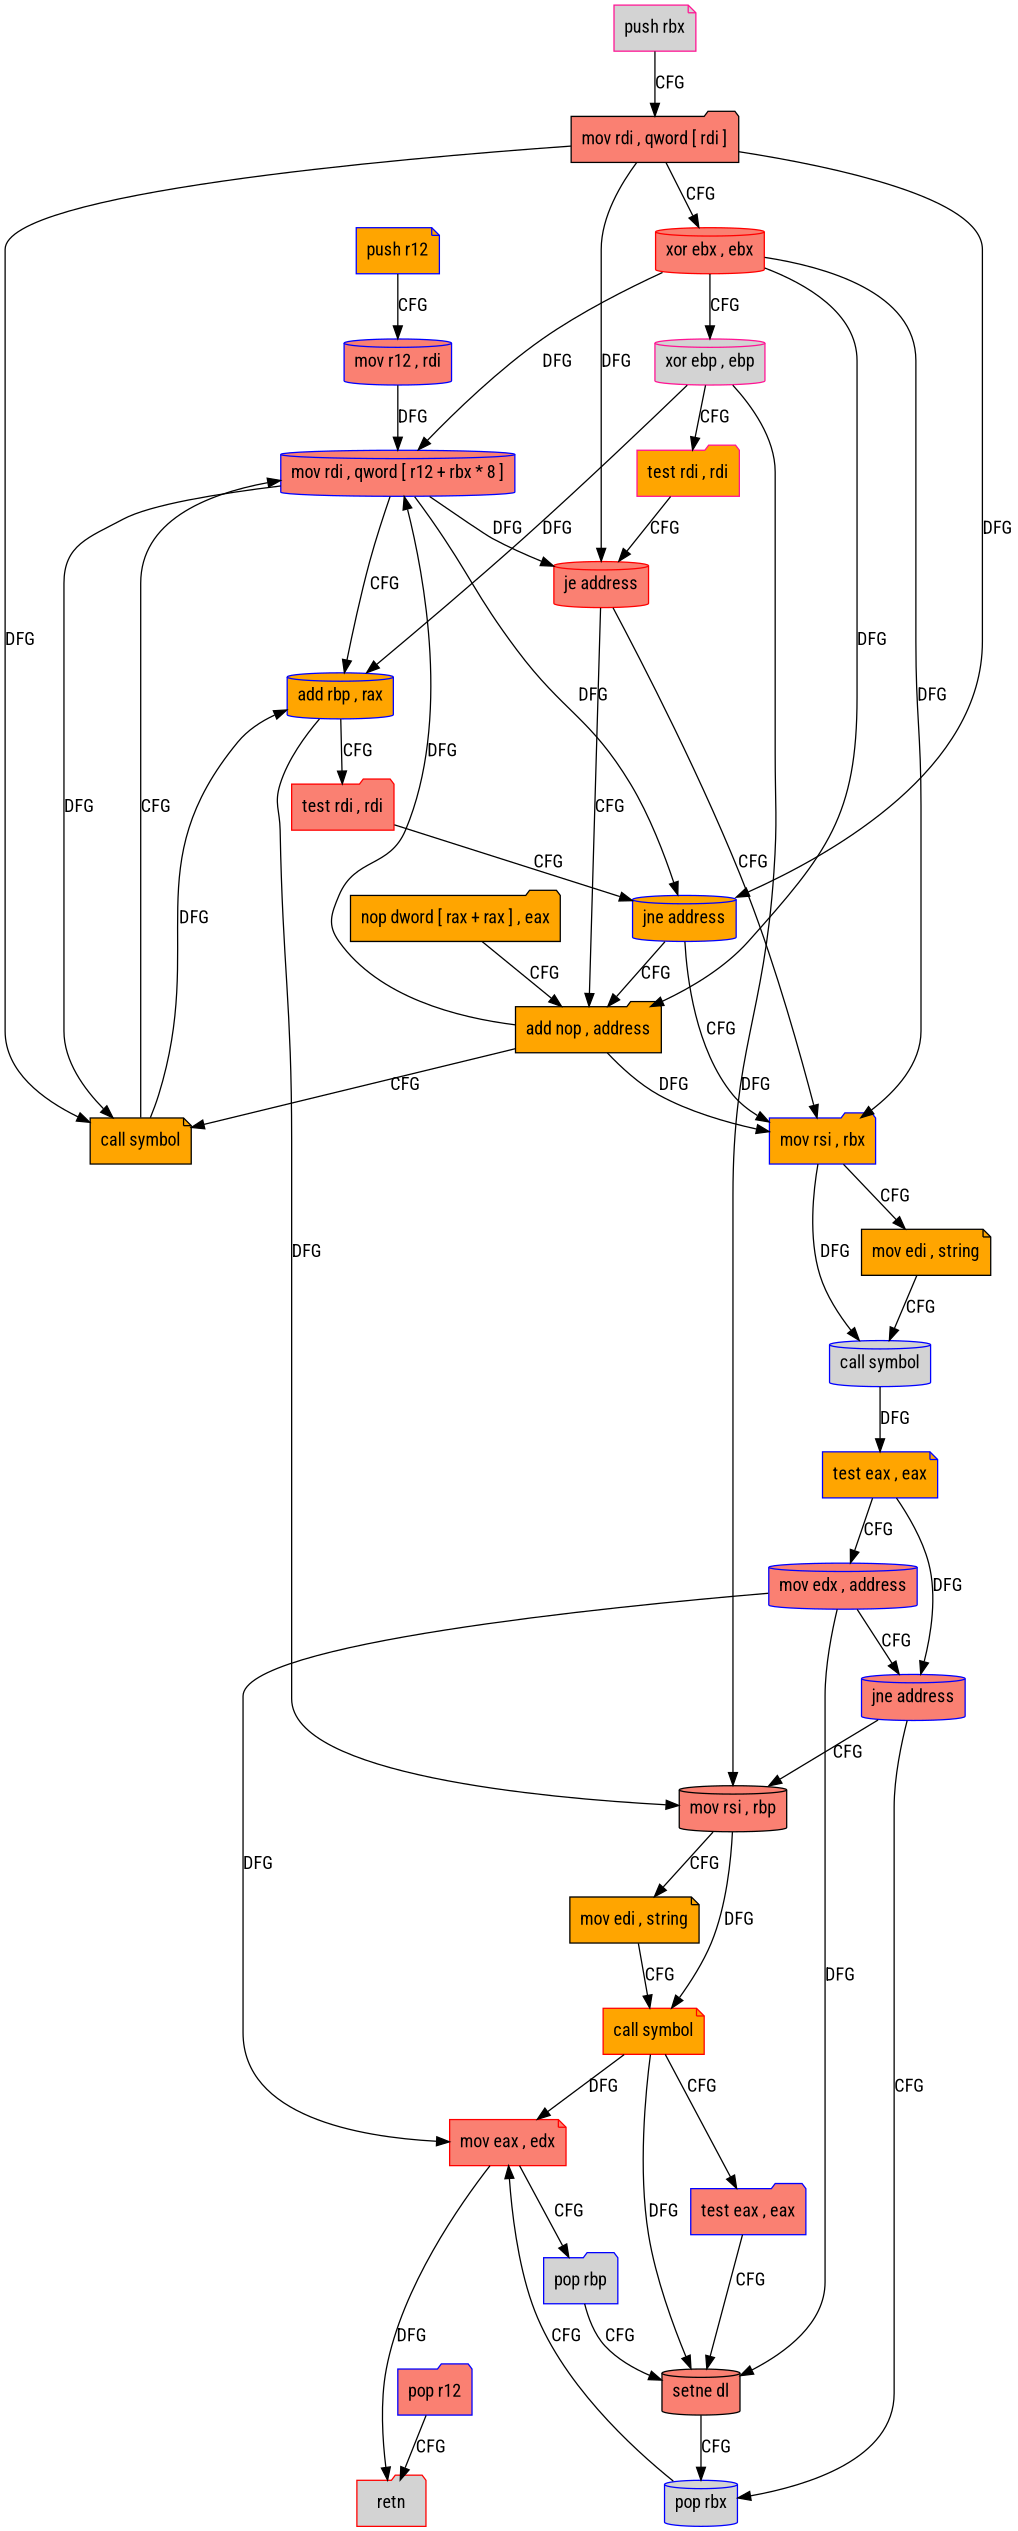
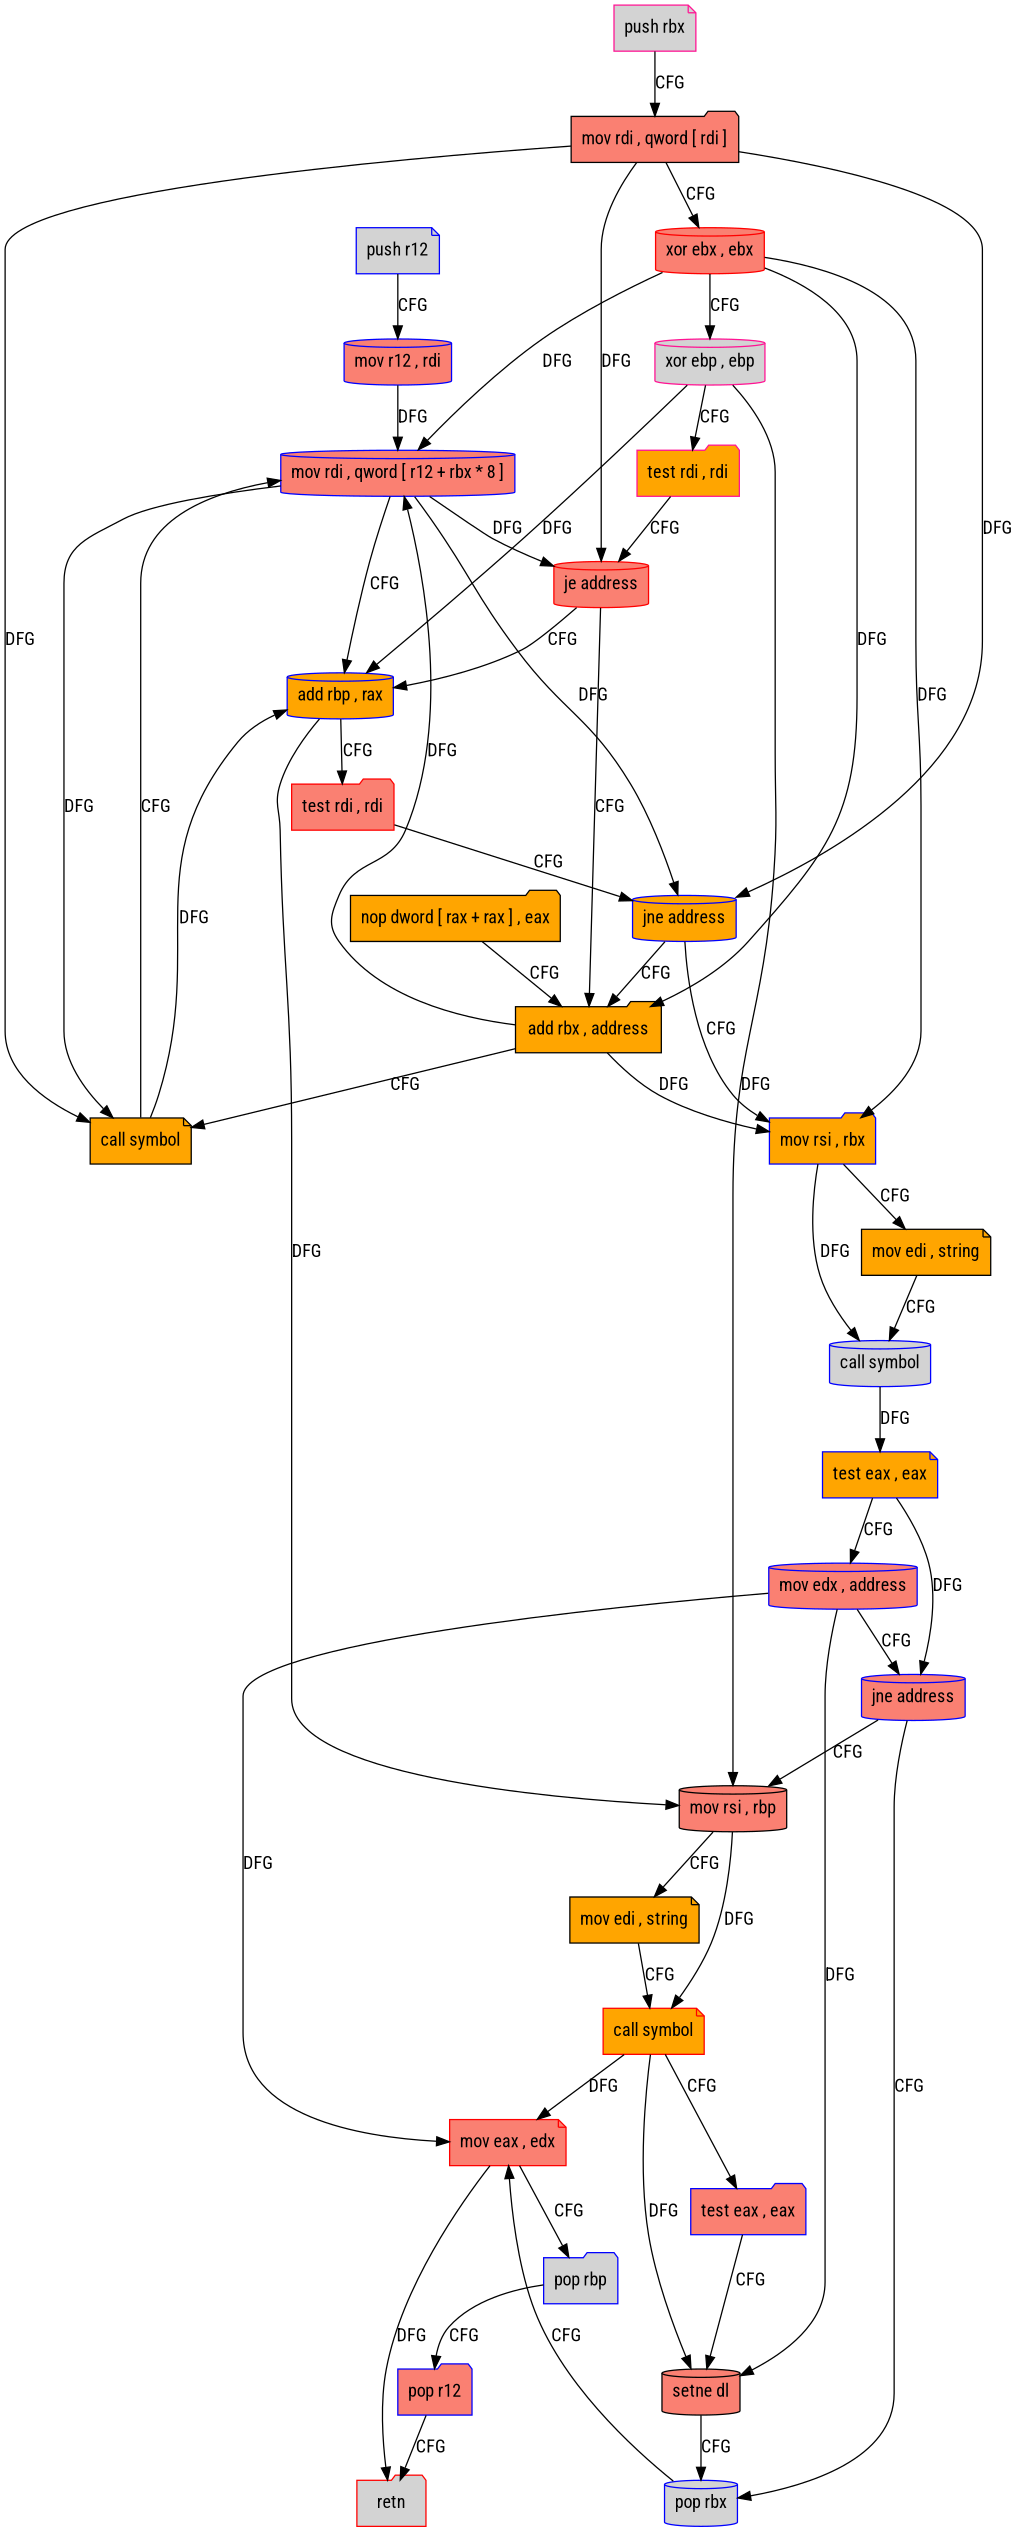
node "push r12": fillcolor orange -> lightgrey
edge "je address" -> "mov rsi , rbx": now "je address" -> "add rbp , rax"
node "add nop , address": label "add nop , address" -> "add rbx , address"
edge "pop rbp" -> "setne dl": now "pop rbp" -> "pop r12"
